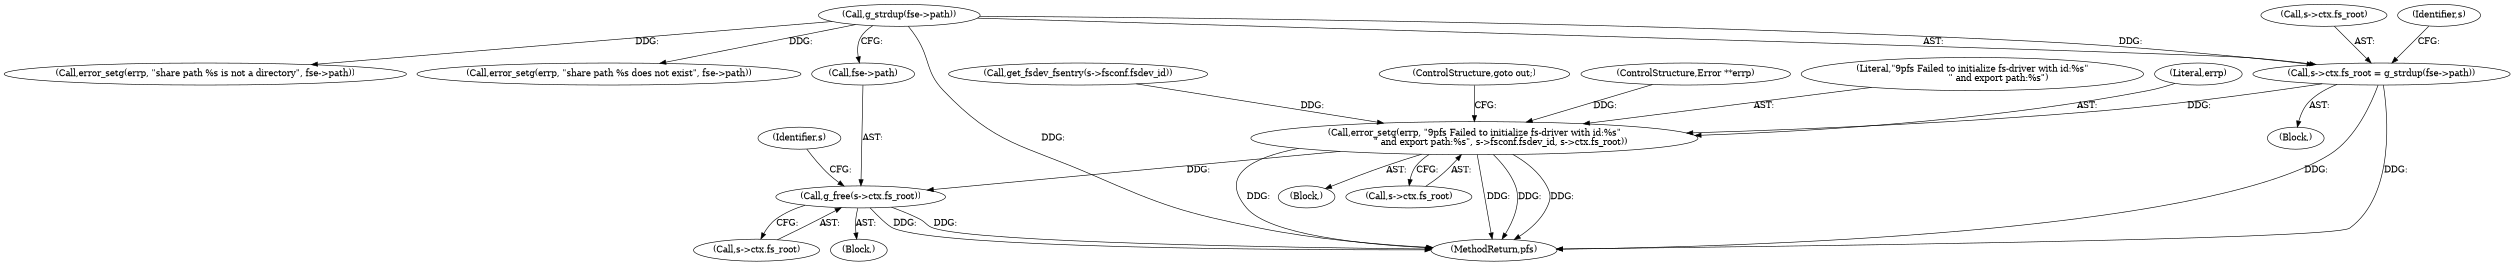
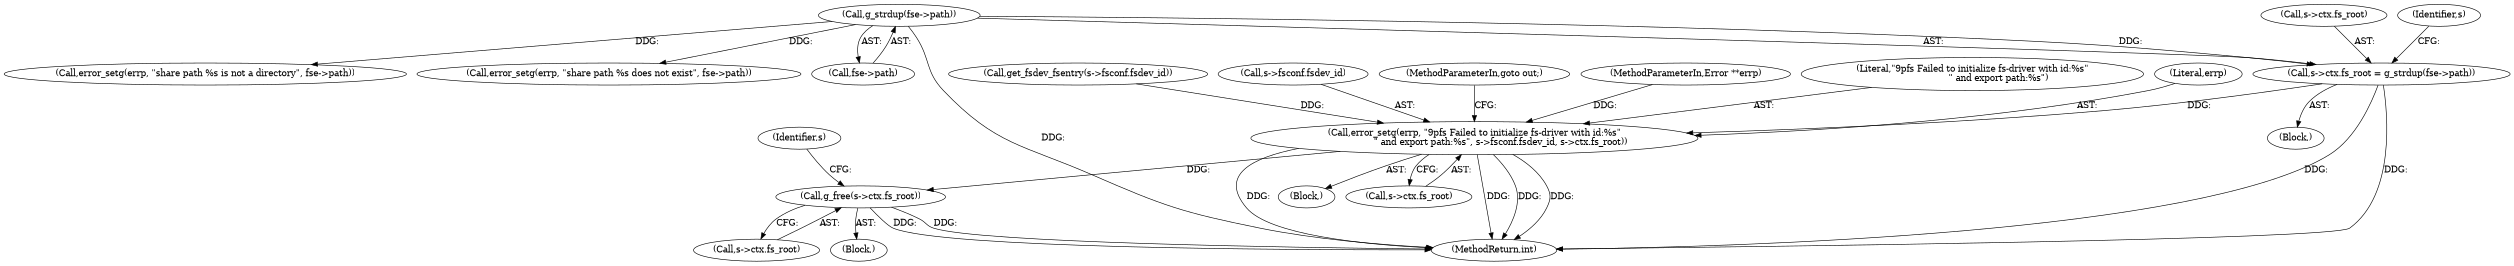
edge "(Call,g_strdup(fse->path))" -> "(Call,fse->path)": label "CFG: " -> "AST: "
node "(Call,s->fsconf.fsdev_id)": added
node "(ControlStructure,goto out;)": label "(ControlStructure,goto out;)" -> "(MethodParameterIn,goto out;)"
node "(ControlStructure,Error **errp)": label "(ControlStructure,Error **errp)" -> "(MethodParameterIn,Error **errp)"
edge "(Call,fse->path)" -> "(Call,g_free(s->ctx.fs_root))": now "(Call,fse->path)" -> "(Call,g_strdup(fse->path))"
node "(MethodReturn,pfs)": label "(MethodReturn,pfs)" -> "(MethodReturn,int)"
